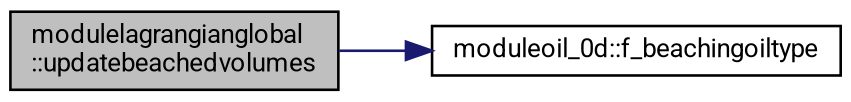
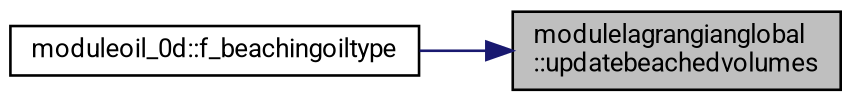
edge "modulelagrangianglobal ::updatebeachedvolumes" -> "moduleoil_0d::f_beachingoiltype": reversed
